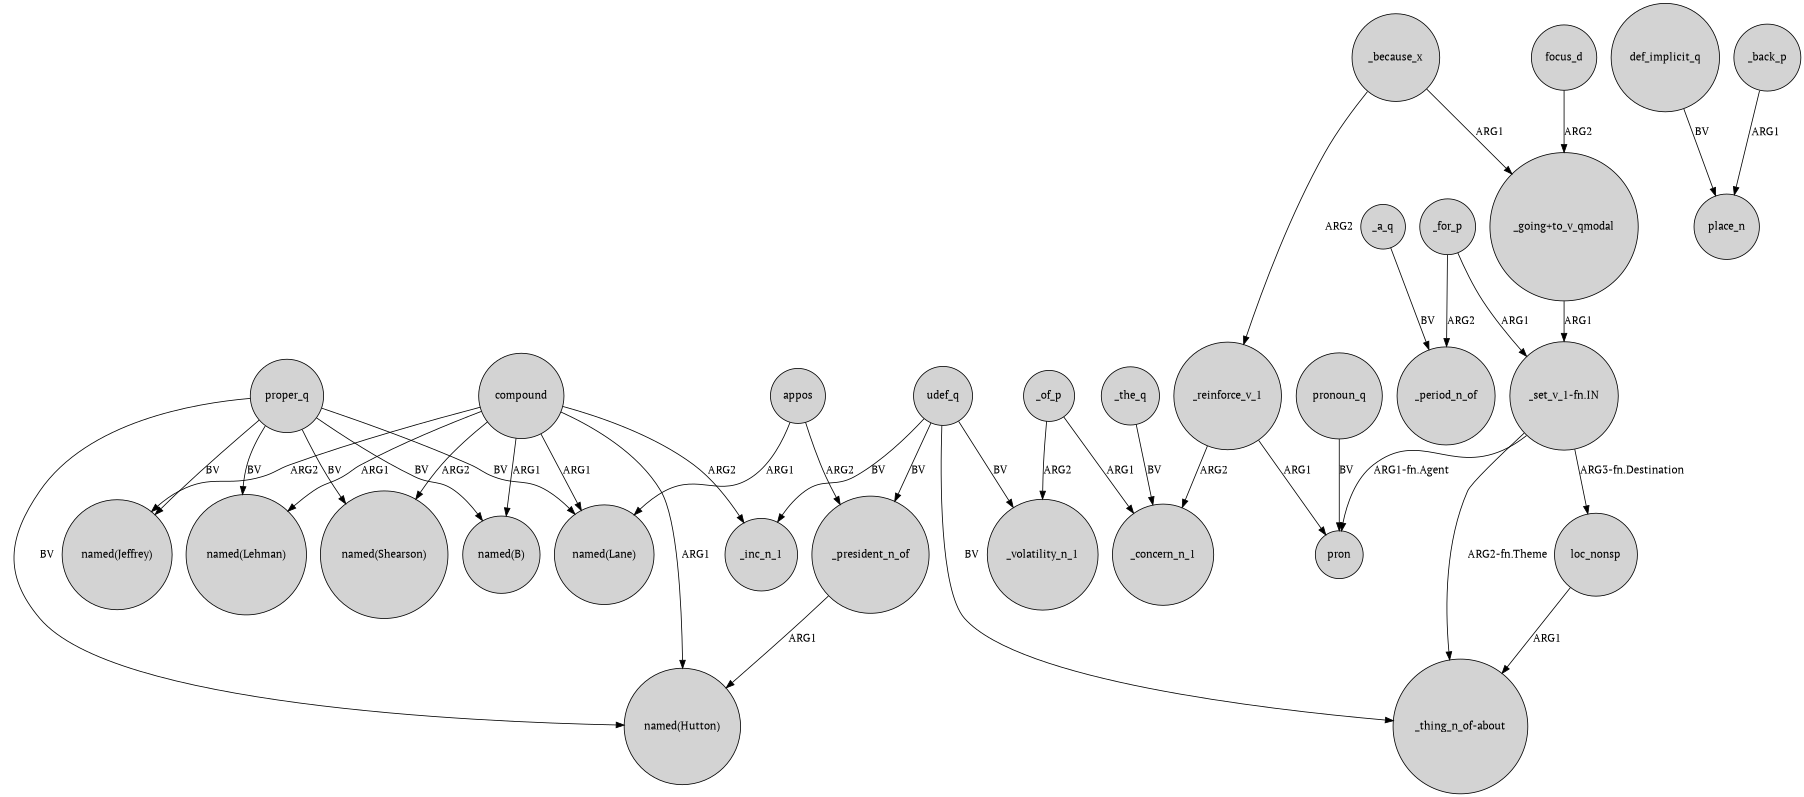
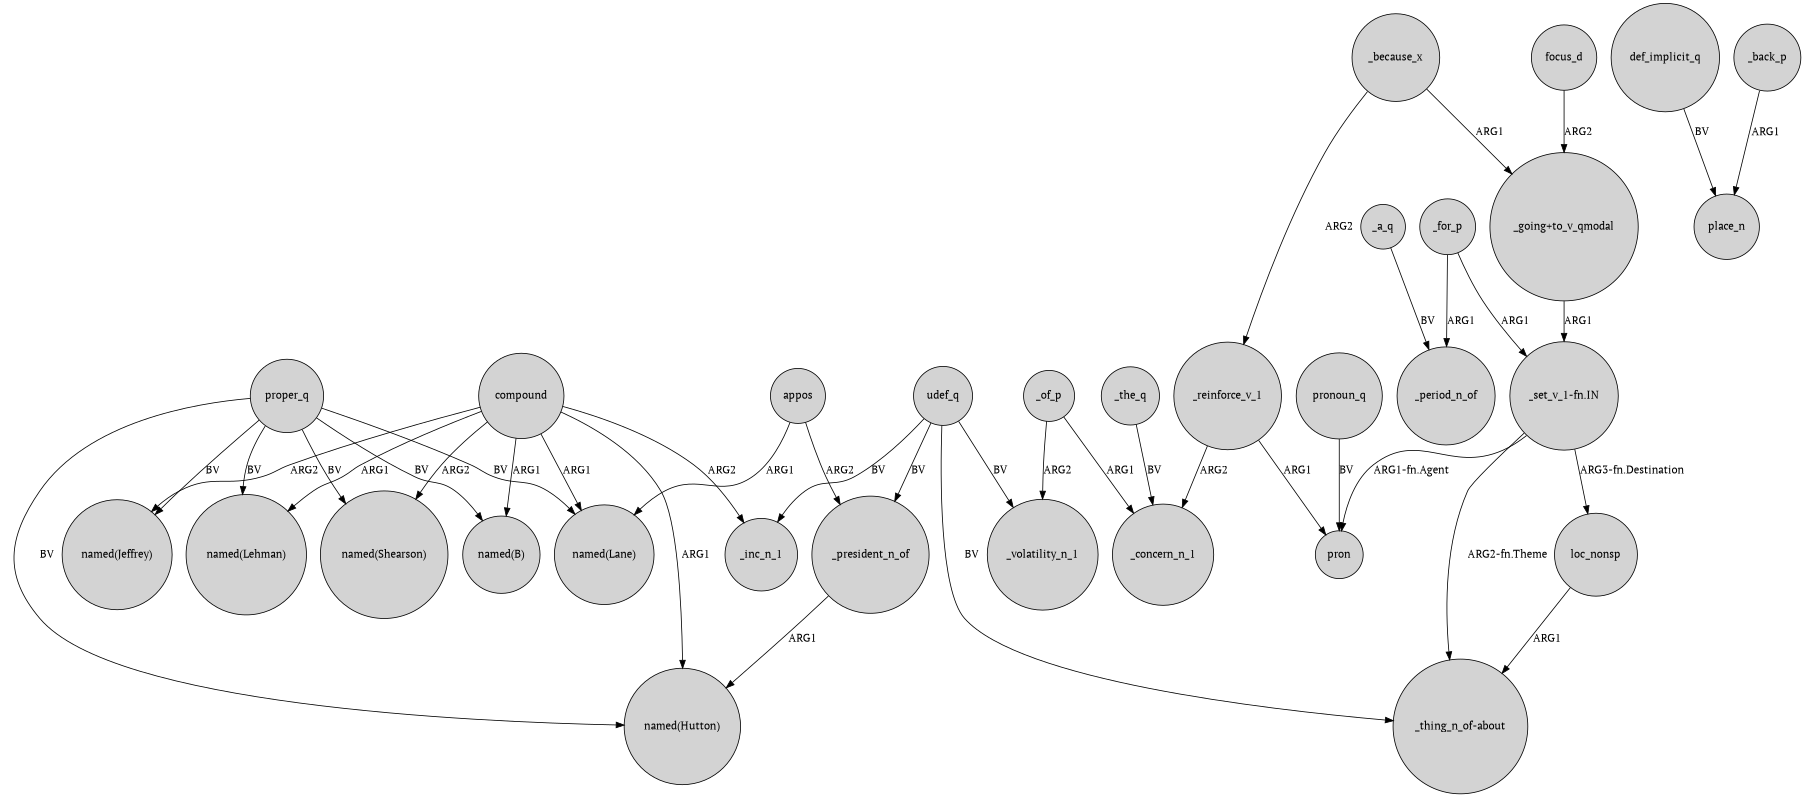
edge "_for_p" -> "_period_n_of": label "ARG2" -> "ARG1"
